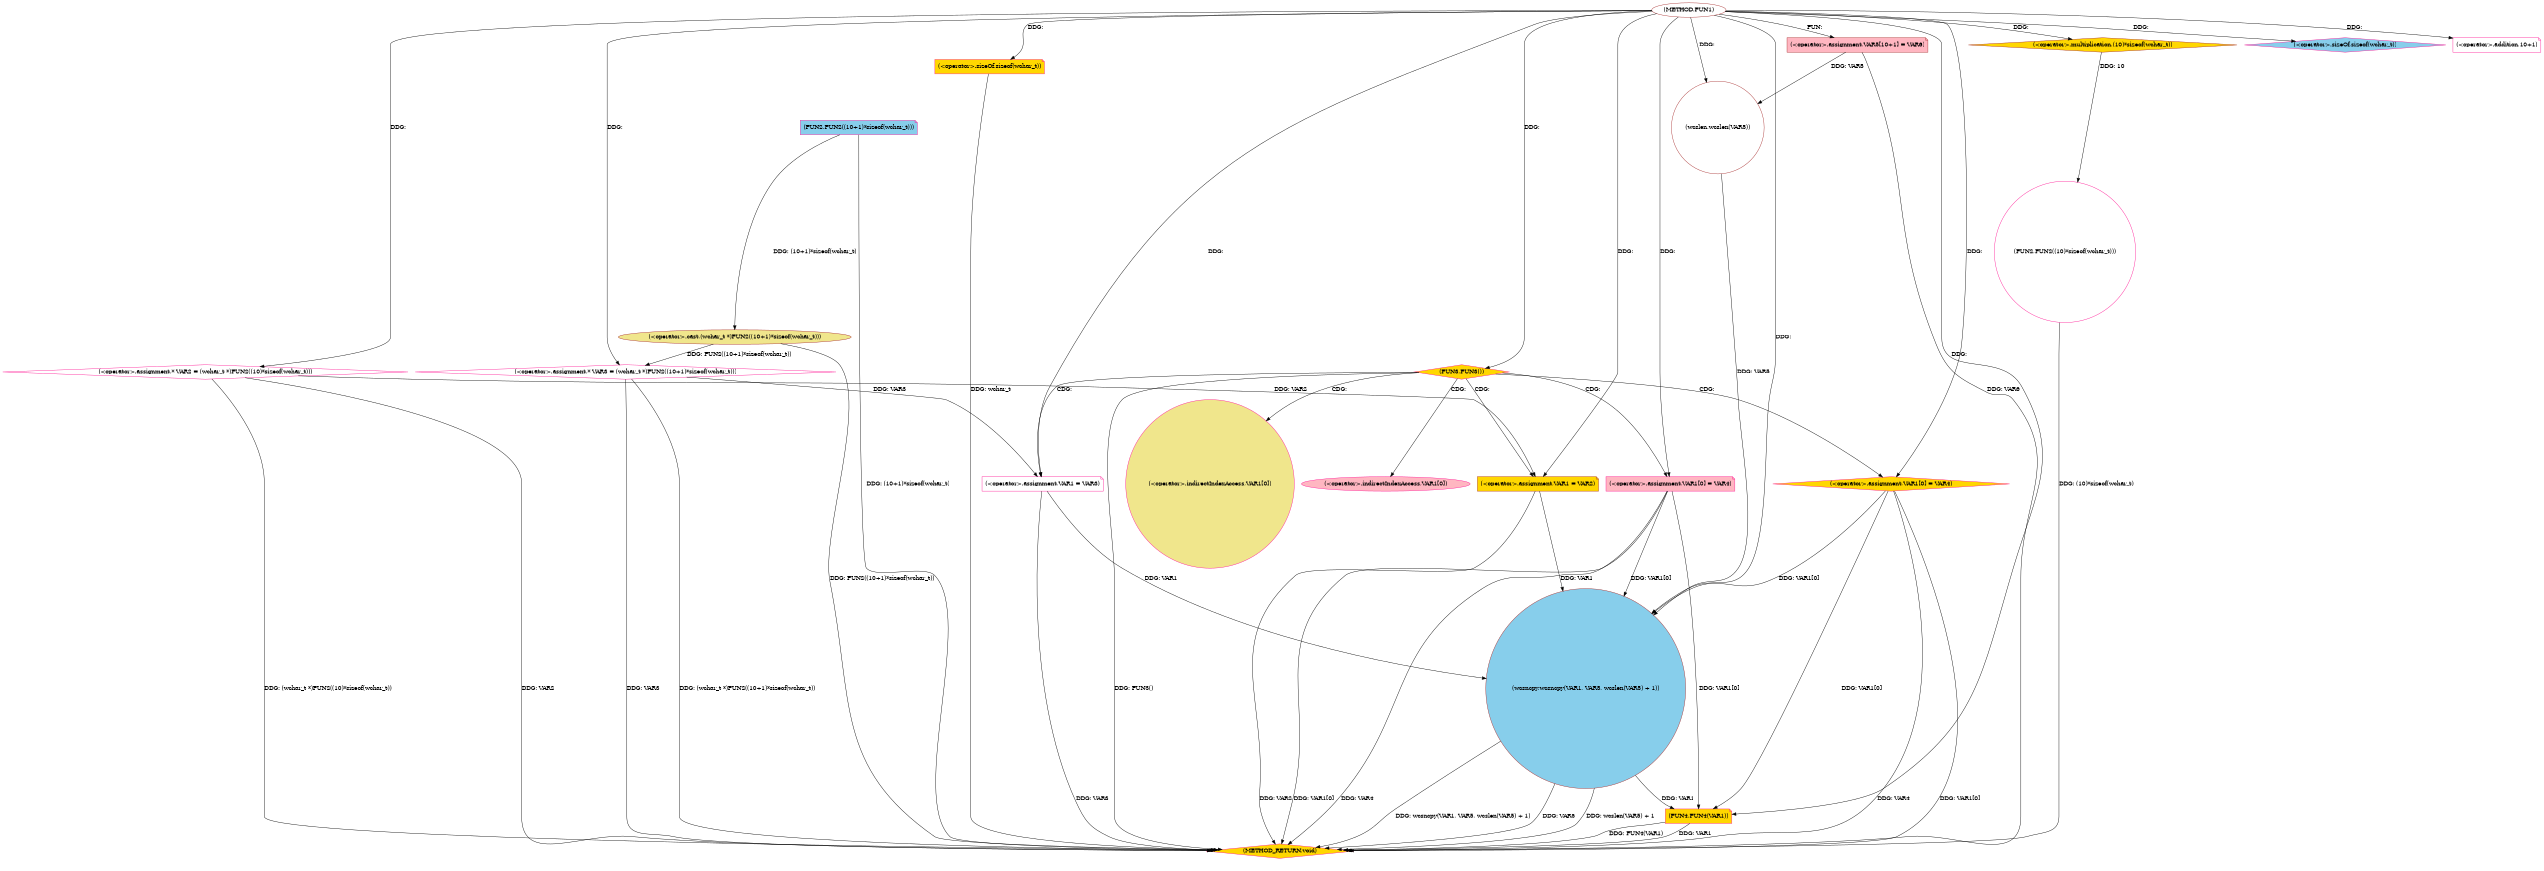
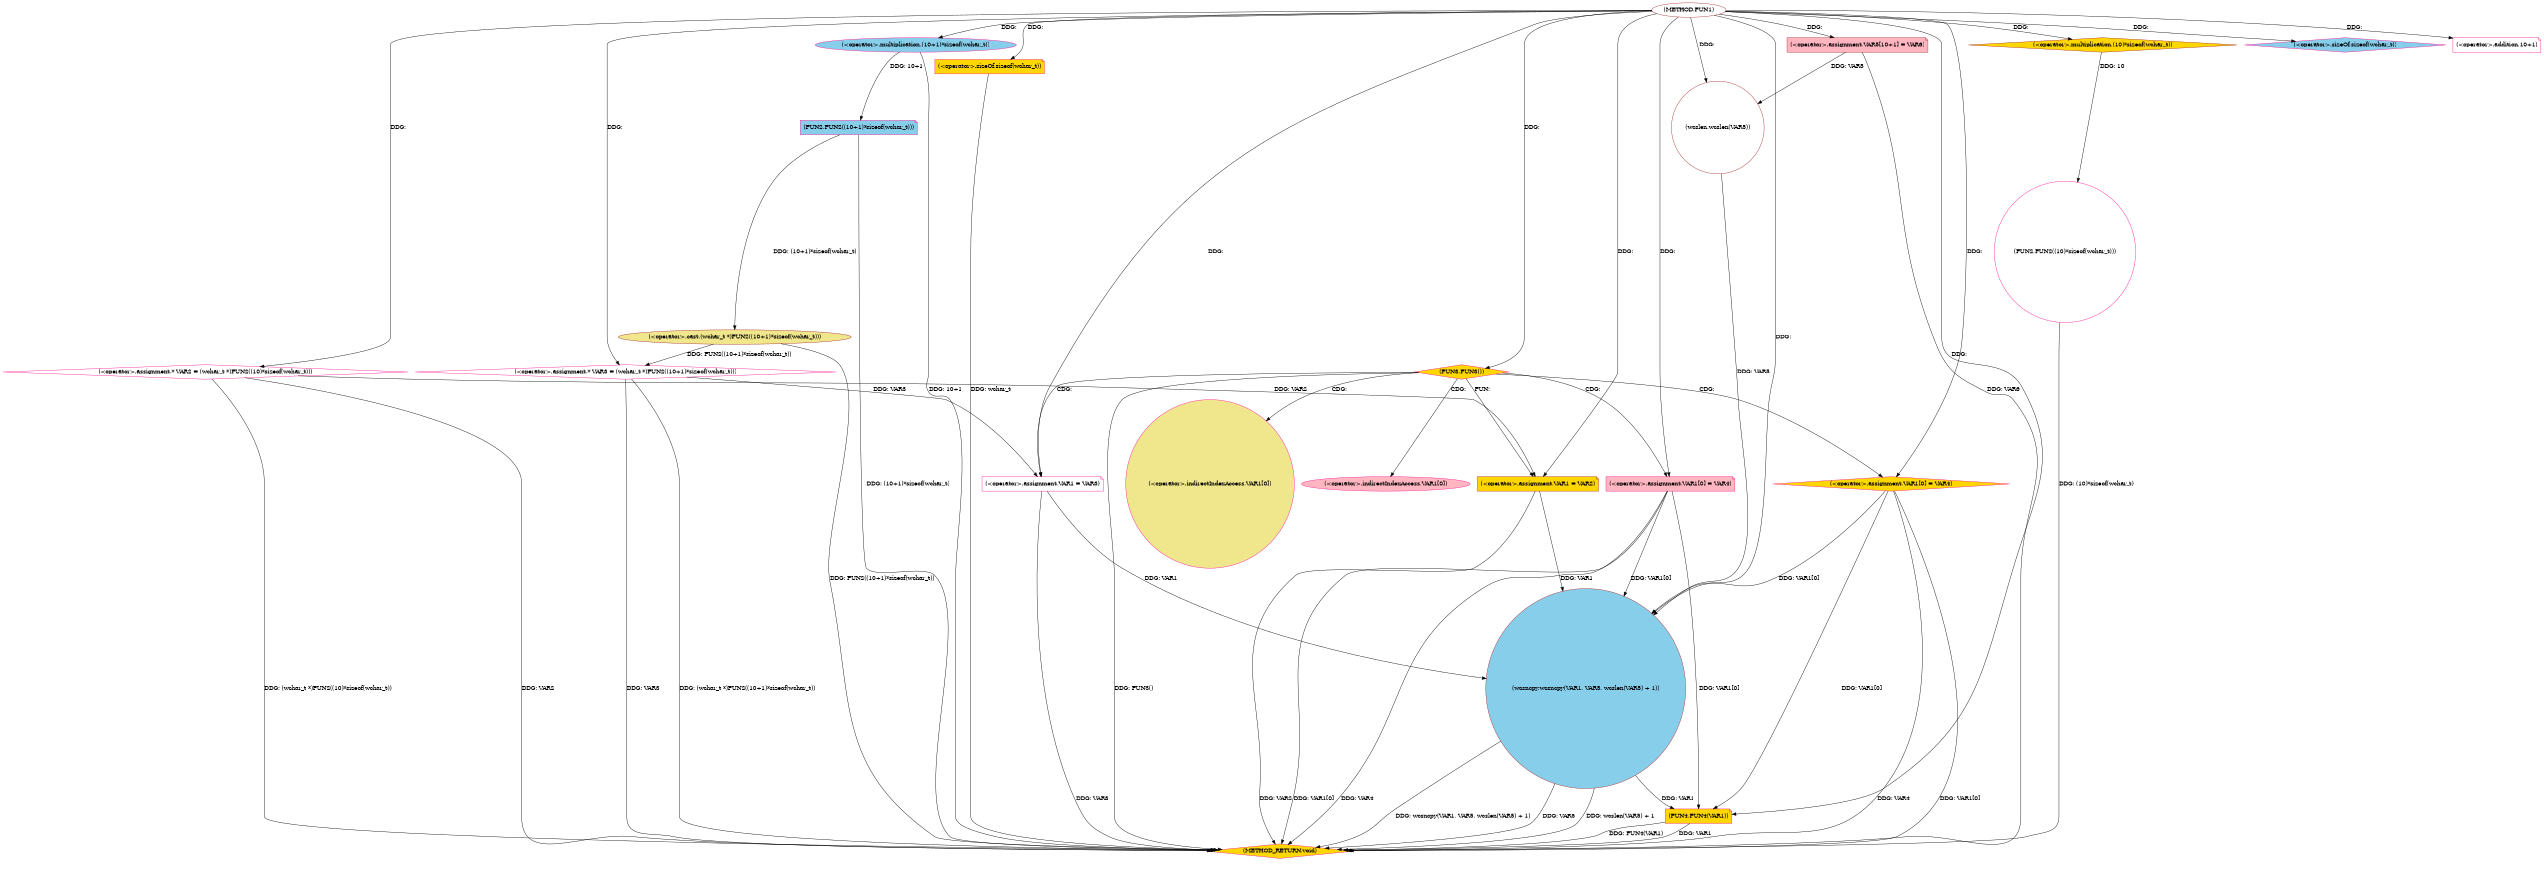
edge "(METHOD,FUN1)" -> "(<operator>.assignment,VAR5[10+1] = VAR6)": label "FUN: " -> "DDG: "
node "(<operator>.multiplication,(10+1)*sizeof(wchar_t))": added
edge "(FUN3,FUN3())" -> "(<operator>.assignment,VAR1 = VAR2)": label "CDG: " -> "FUN: "
